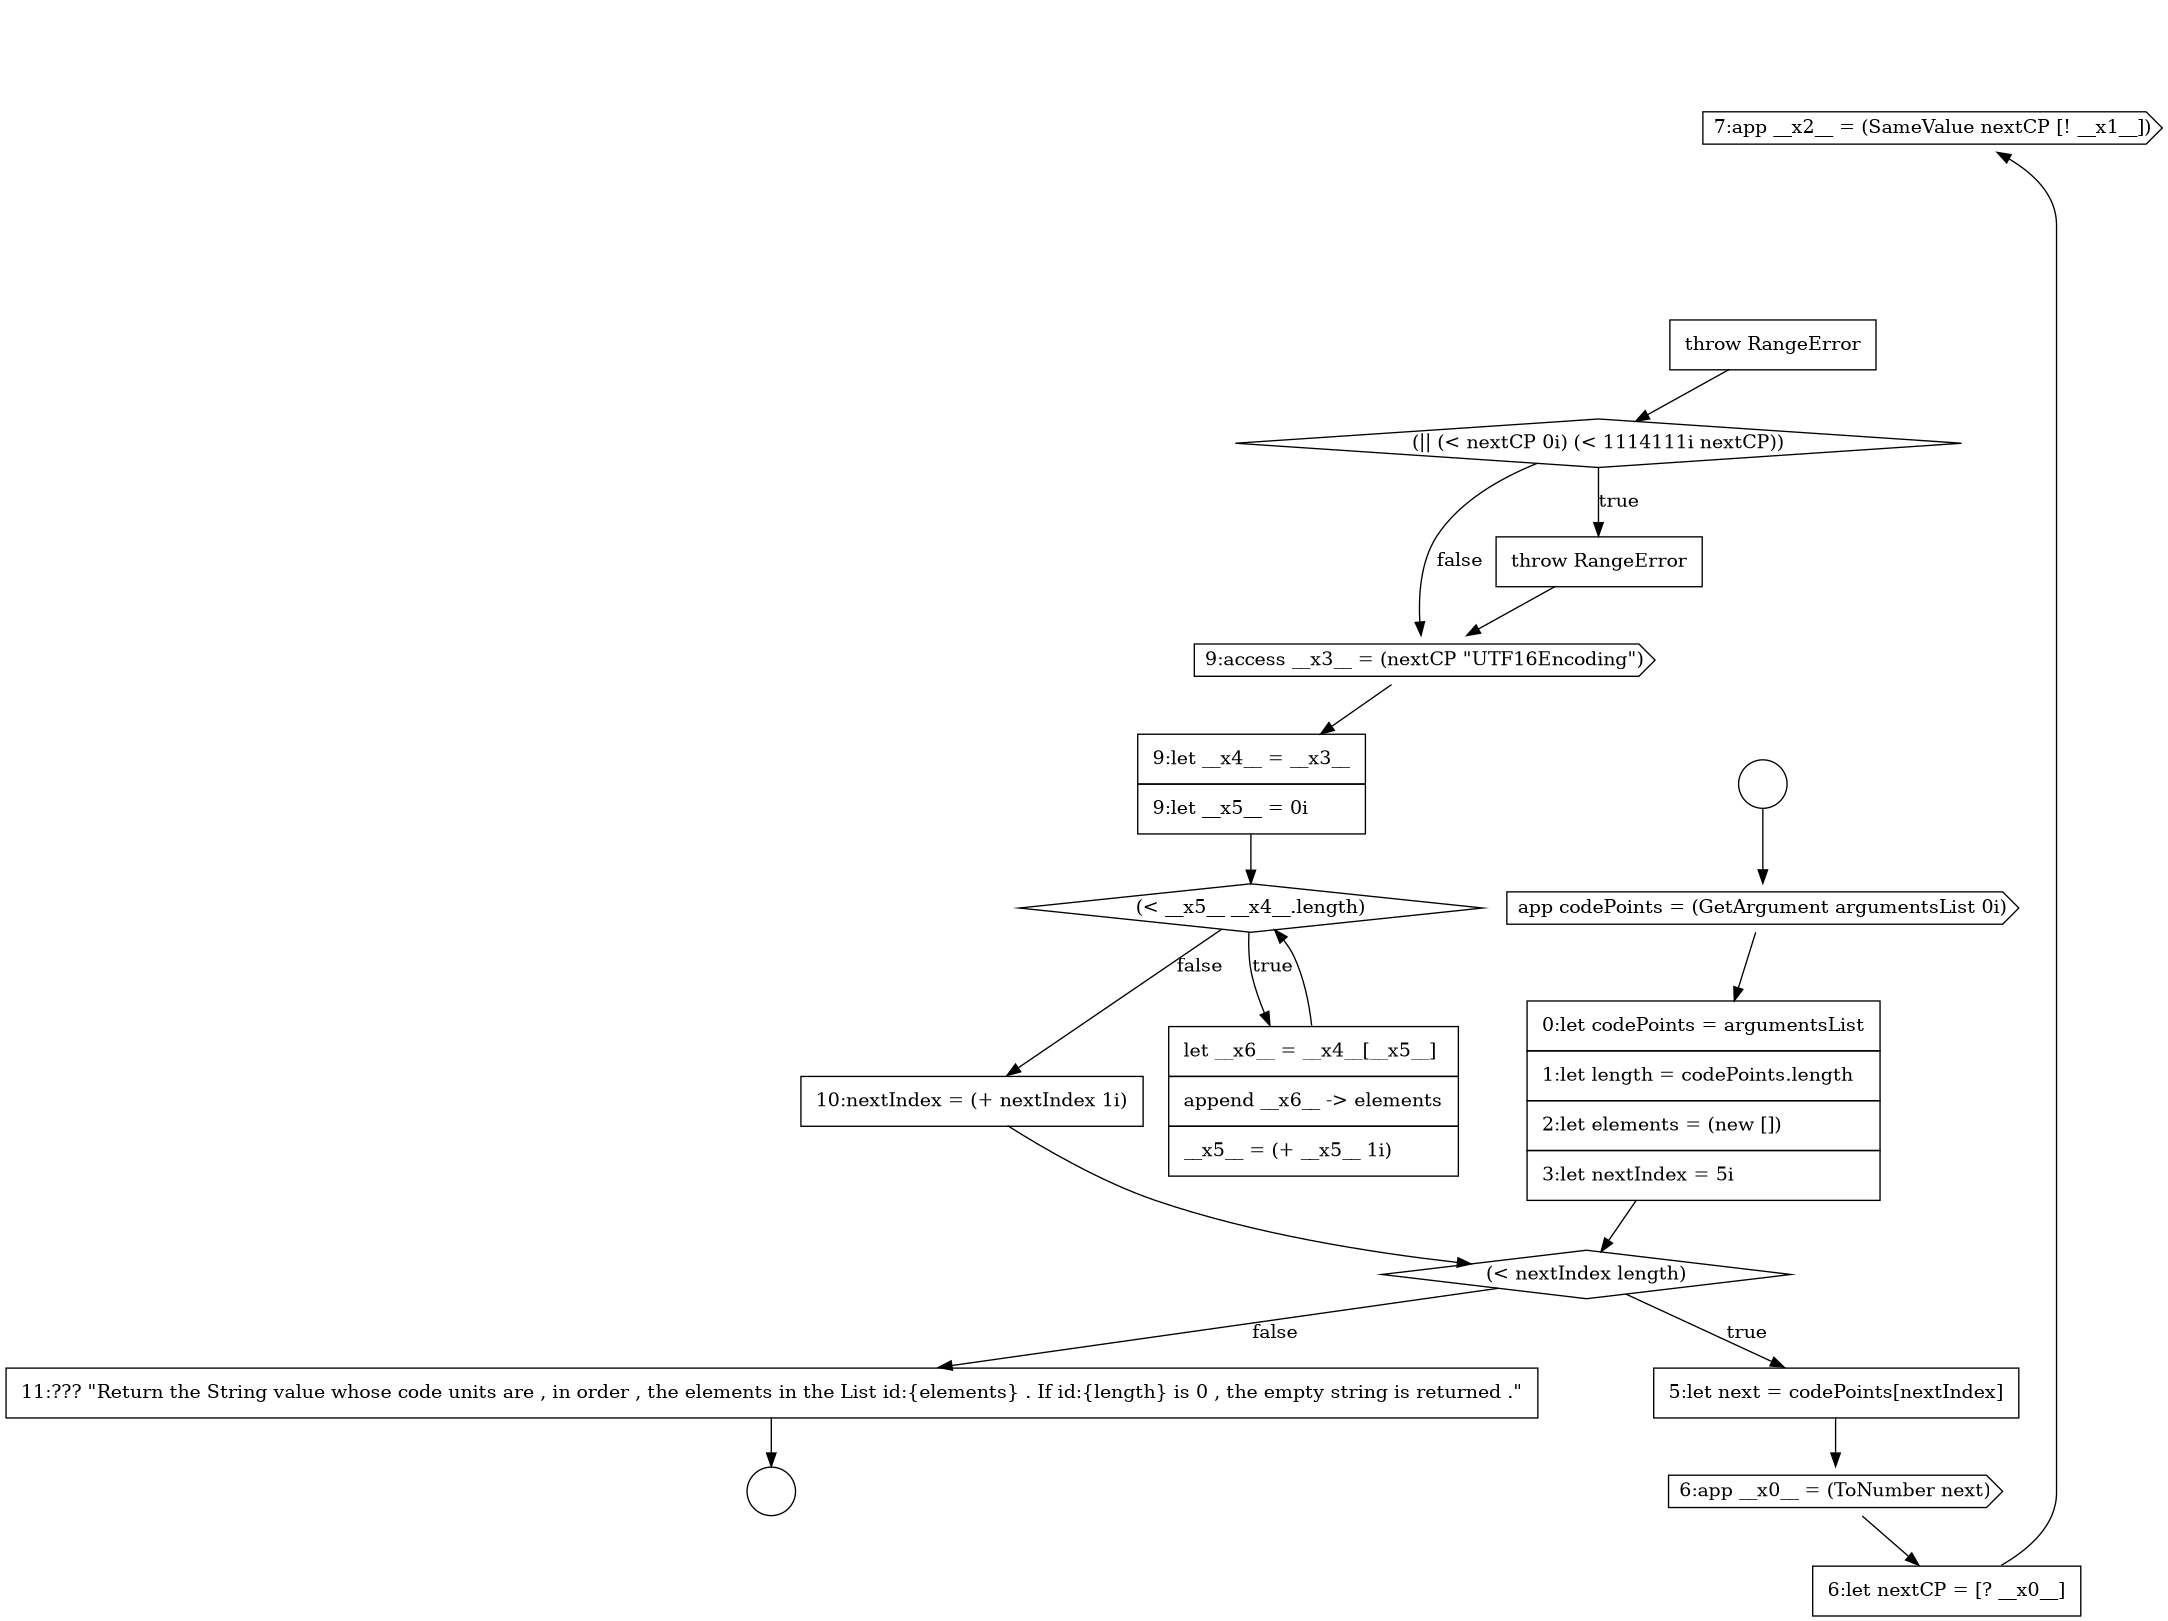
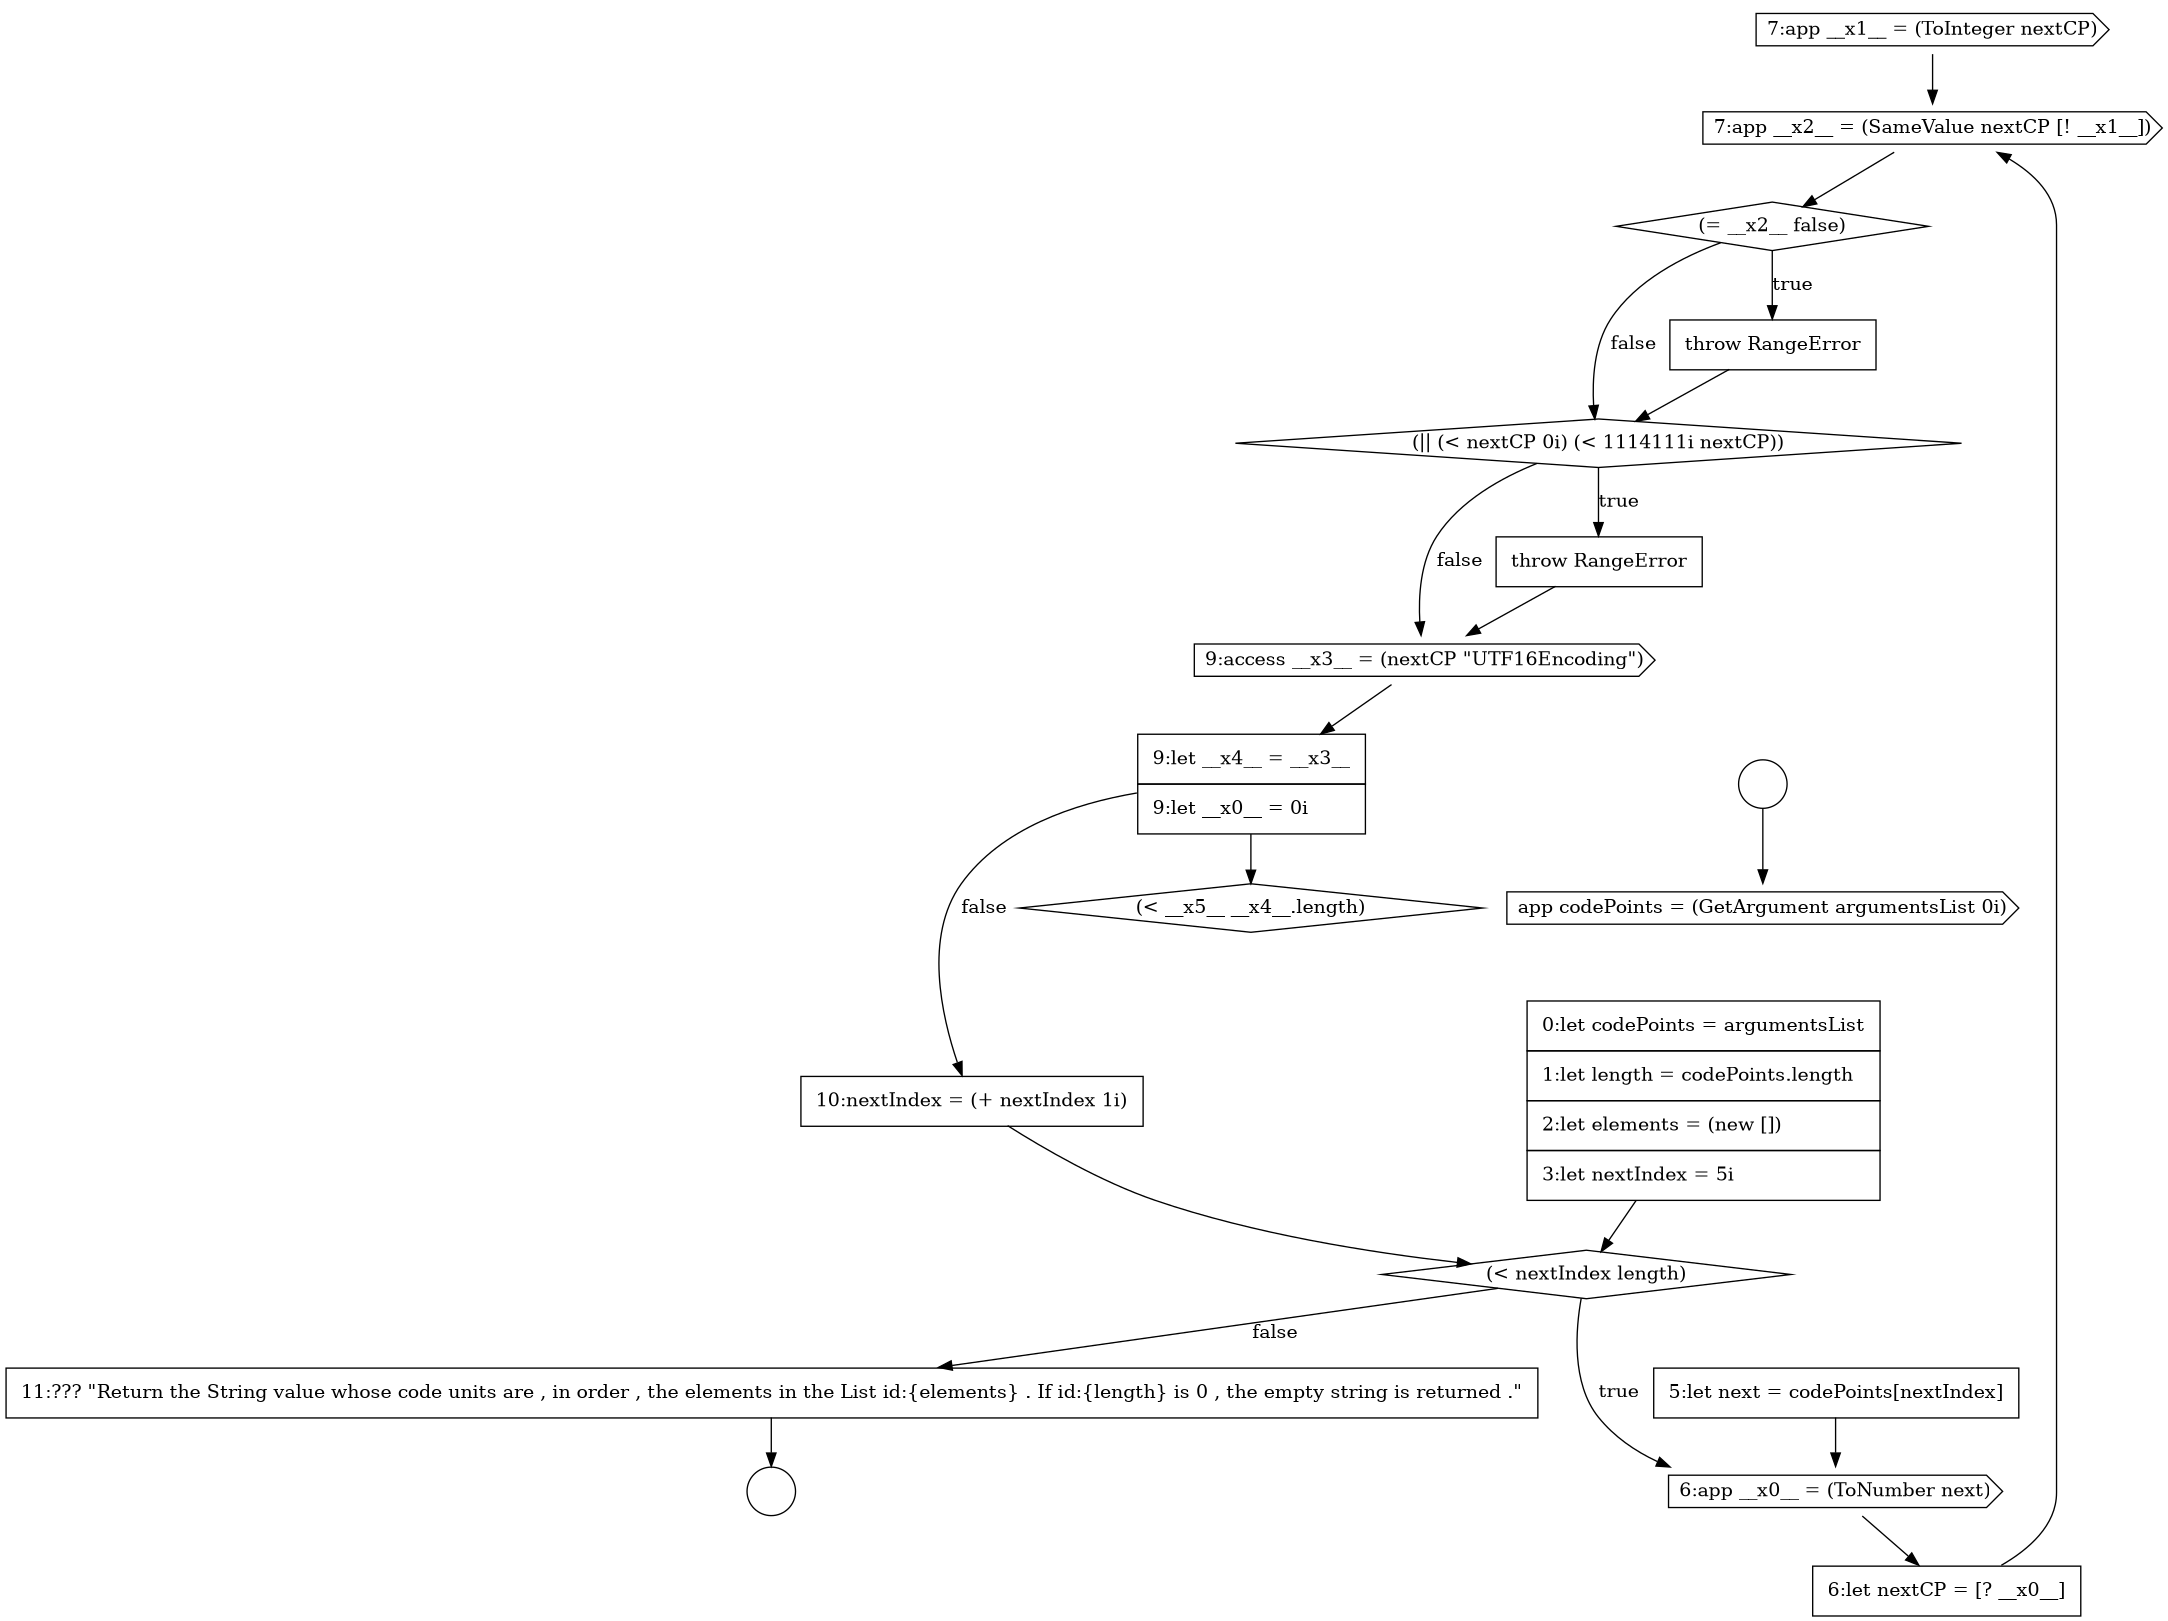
node "7:app __x1__ = (ToInteger nextCP)": added
node "(= __x2__ false)": added
node "9:let __x4__ = __x3__": text "9:let __x5__ = 0i" -> "9:let __x0__ = 0i"
edge "app codePoints = (GetArgument argumentsList 0i)" -> "0:let codePoints = argumentsList": removed
edge "(< __x5__ __x4__.length)" -> "10:nextIndex = (+ nextIndex 1i)": now "9:let __x4__ = __x3__" -> "10:nextIndex = (+ nextIndex 1i)"
node "let __x6__ = __x4__[__x5__]": removed
edge "(< nextIndex length)" -> "5:let next = codePoints[nextIndex]": now "(< nextIndex length)" -> "6:app __x0__ = (ToNumber next)"
